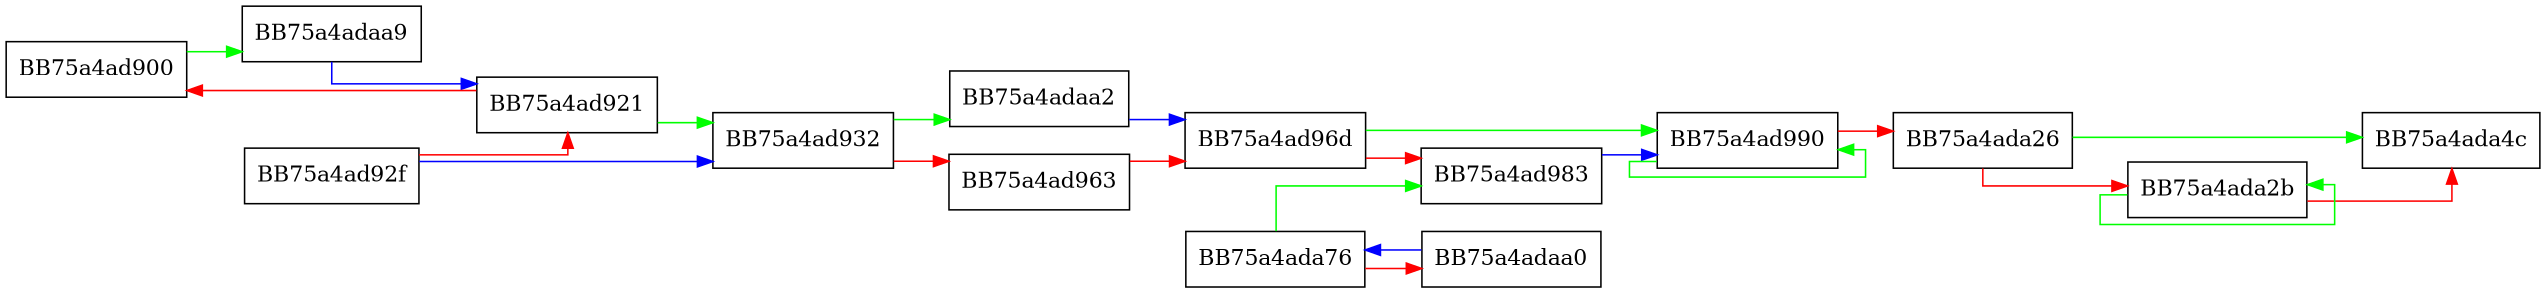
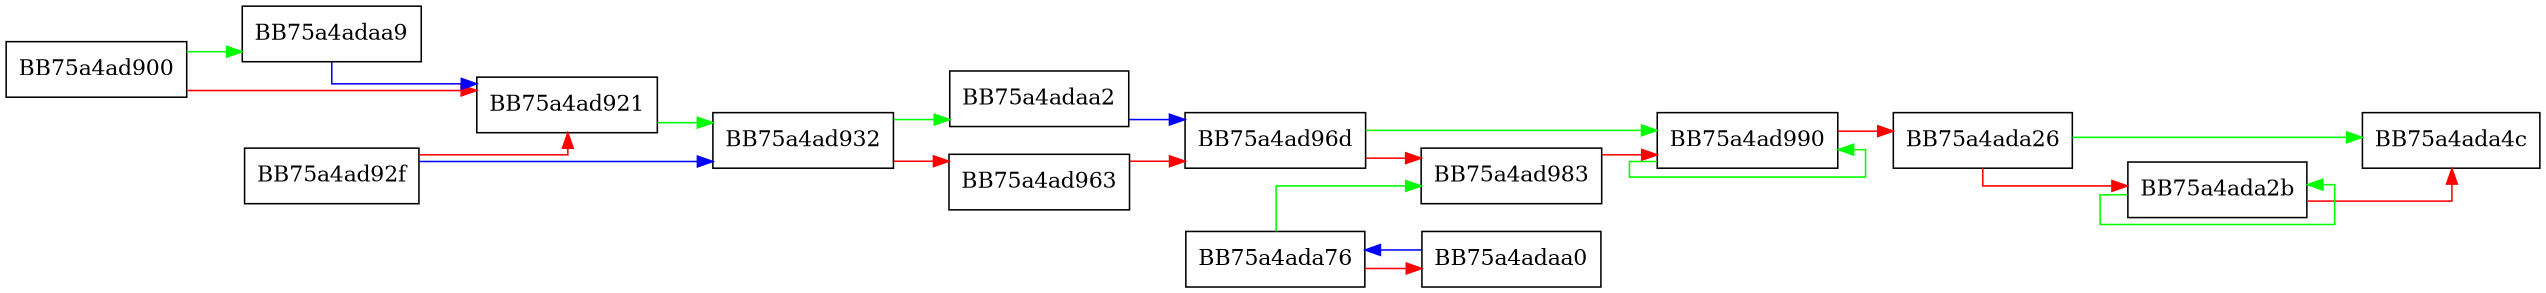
edge "BB75a4ad921" -> "BB75a4ad900": reversed
edge "BB75a4ad983" -> "BB75a4ad990": color blue -> red
